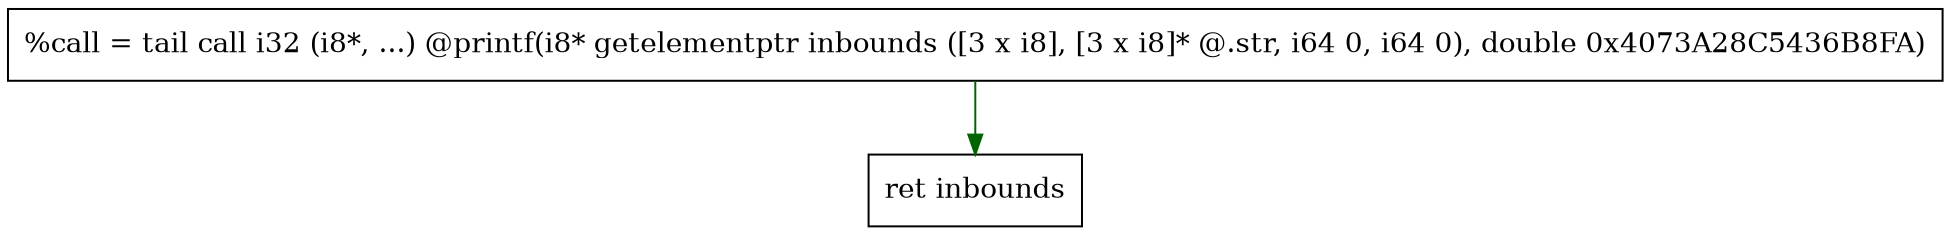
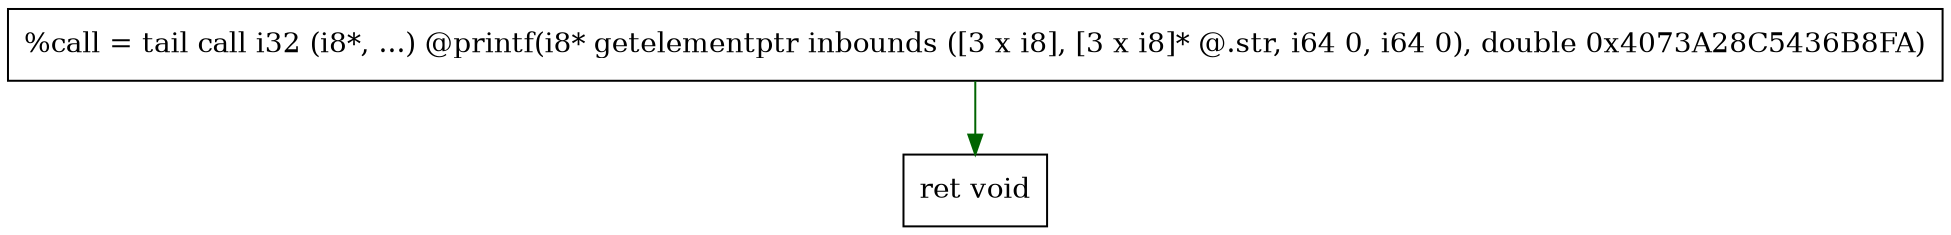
node "ret inbounds": label "ret inbounds" -> "ret void"
